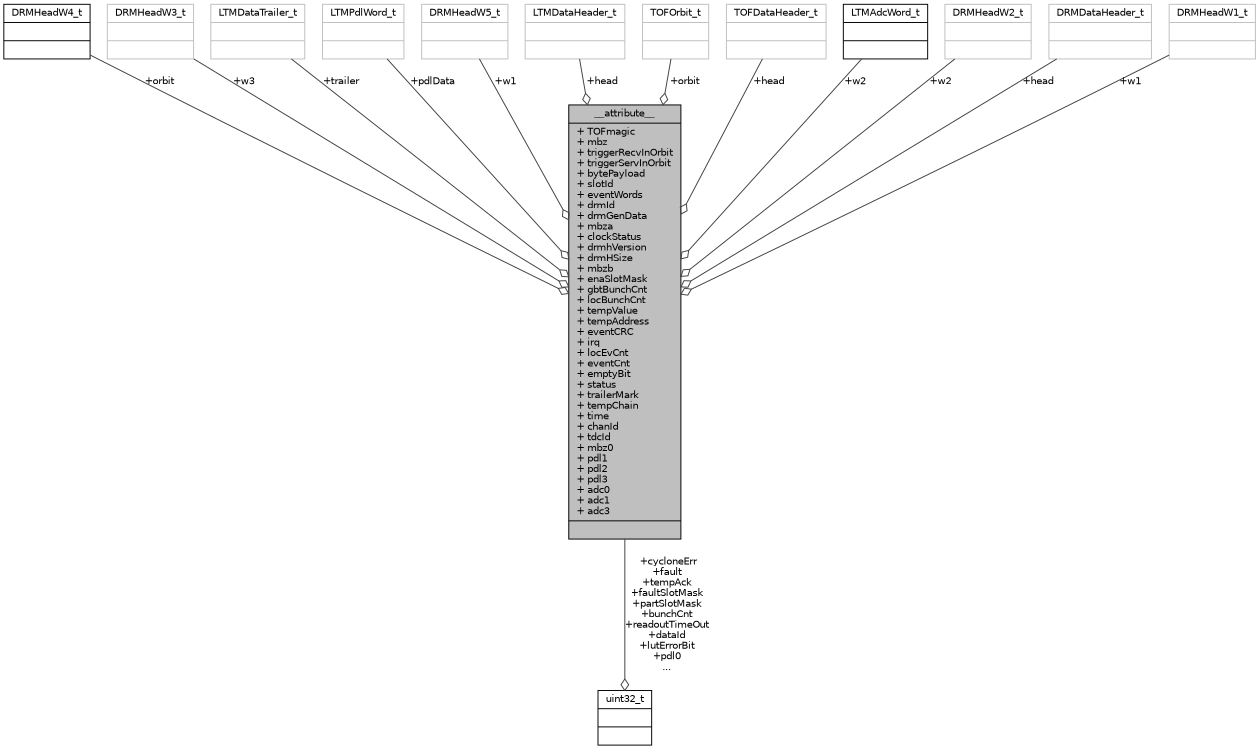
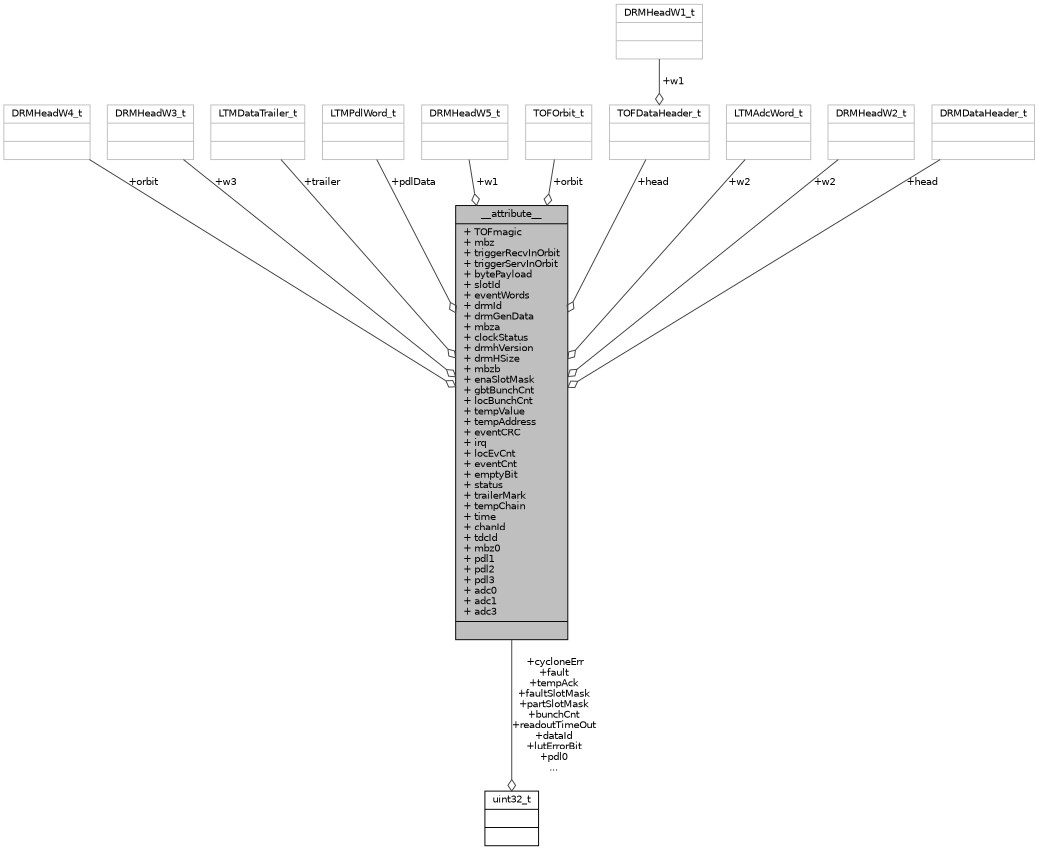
node "DRMHeadW4_t": color black -> grey75
node "LTMDataHeader_t": removed
node "LTMAdcWord_t": color black -> grey75
edge "DRMHeadW1_t" -> "__attribute__": now "DRMHeadW1_t" -> "TOFDataHeader_t"
